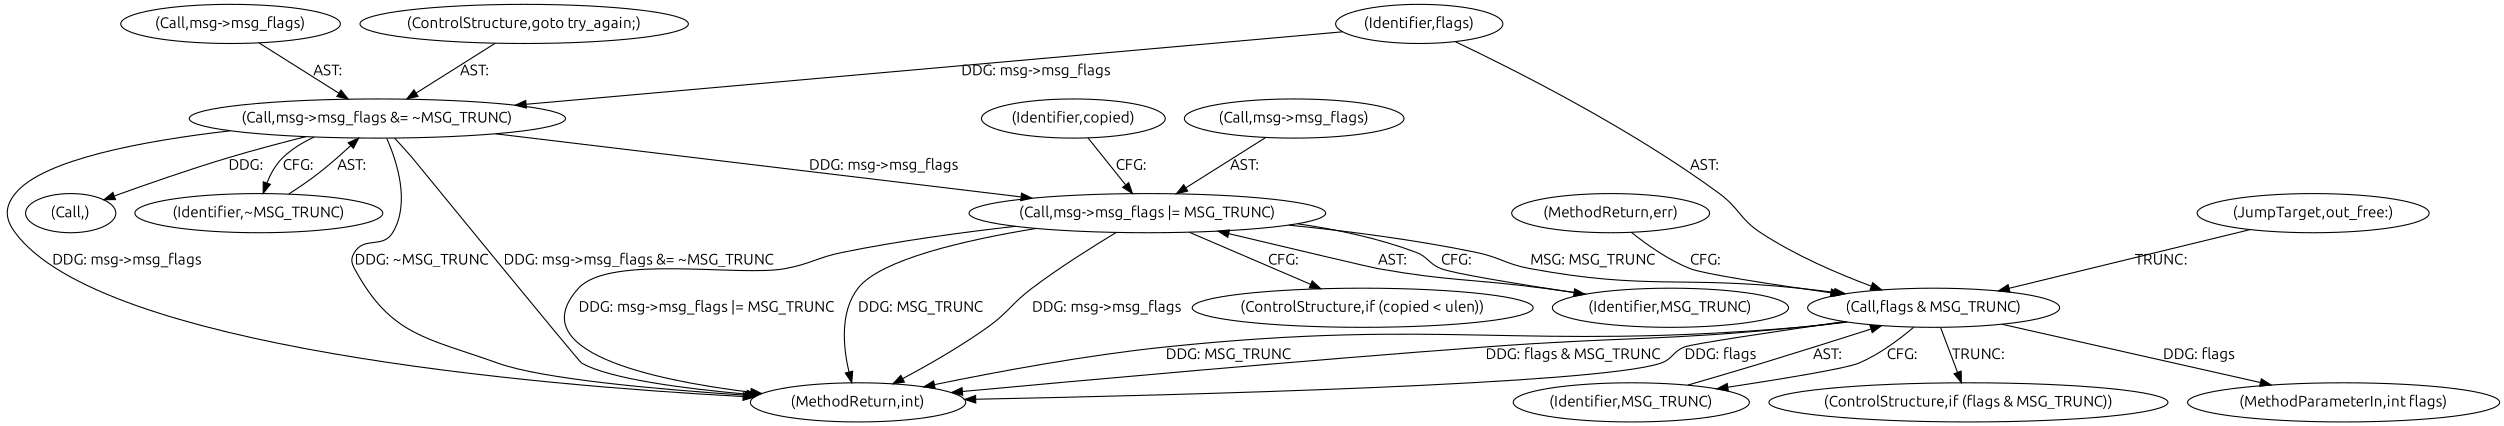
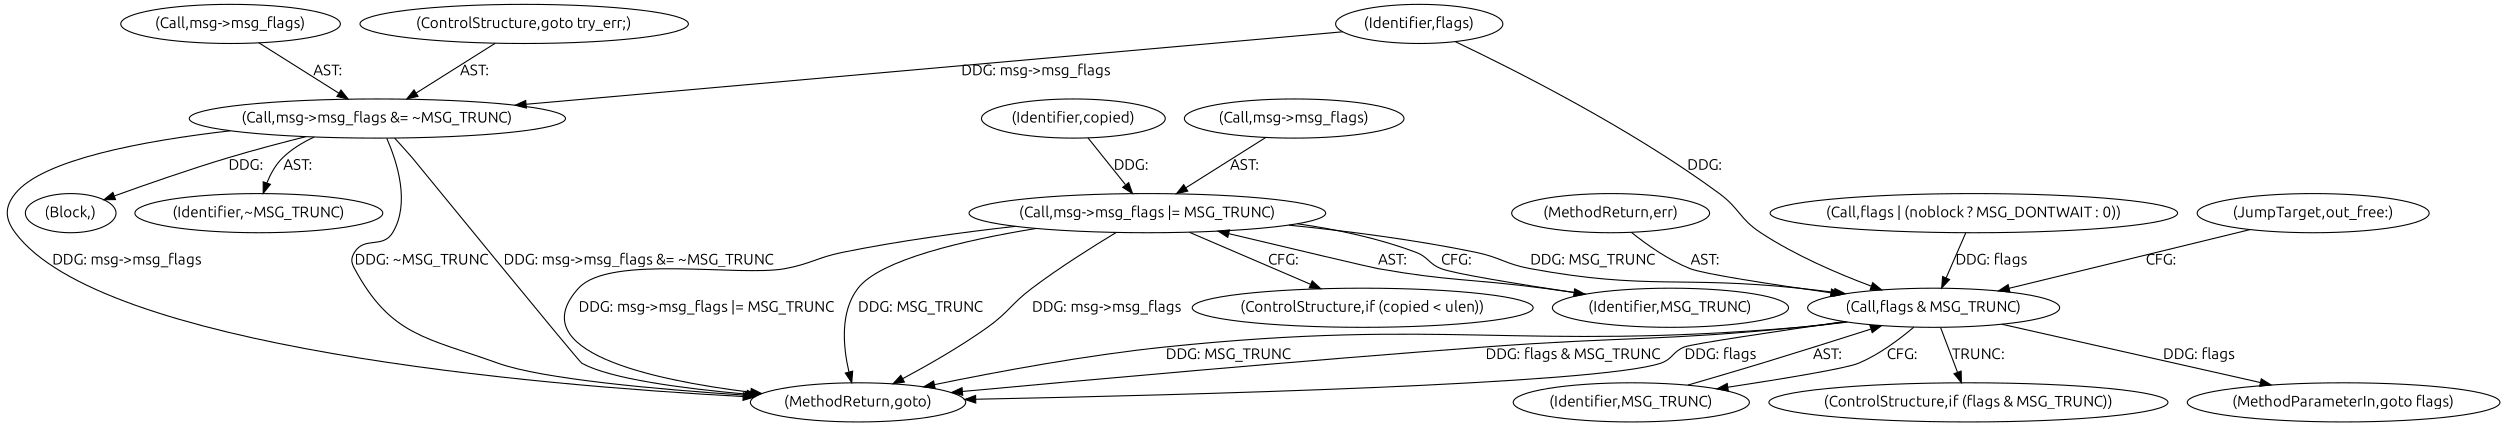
node "(ControlStructure,goto try_again;)": label "(ControlStructure,goto try_again;)" -> "(ControlStructure,goto try_err;)"
edge "(Call,msg->msg_flags &= ~MSG_TRUNC)" -> "(Call,msg->msg_flags |= MSG_TRUNC)": removed, label "DDG: msg->msg_flags"
edge "(Call,msg->msg_flags &= ~MSG_TRUNC)" -> "(Identifier,~MSG_TRUNC)": label "CFG: " -> "AST: "
edge "(Identifier,copied)" -> "(Call,msg->msg_flags |= MSG_TRUNC)": label "CFG: " -> "DDG: "
edge "(Identifier,flags)" -> "(Call,flags & MSG_TRUNC)": label "AST: " -> "DDG: "
edge "(Identifier,~MSG_TRUNC)" -> "(Call,msg->msg_flags &= ~MSG_TRUNC)": removed, label "AST:"
node "(Call,)": label "(Call,)" -> "(Block,)"
node "(Call,flags | (noblock ? MSG_DONTWAIT : 0))": added
edge "(Call,msg->msg_flags |= MSG_TRUNC)" -> "(Call,flags & MSG_TRUNC)": label "MSG: MSG_TRUNC" -> "DDG: MSG_TRUNC"
edge "(MethodReturn,err)" -> "(Call,flags & MSG_TRUNC)": label "CFG: " -> "AST: "
edge "(JumpTarget,out_free:)" -> "(Call,flags & MSG_TRUNC)": label "TRUNC: " -> "CFG: "
node "(MethodReturn,int)": label "(MethodReturn,int)" -> "(MethodReturn,goto)"
node "(MethodParameterIn,int flags)": label "(MethodParameterIn,int flags)" -> "(MethodParameterIn,goto flags)"
